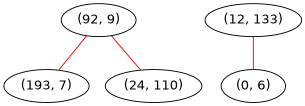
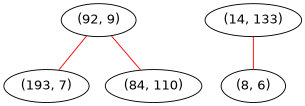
node "(12, 133)": label "(12, 133)" -> "(14, 133)"
node "(24, 110)": label "(24, 110)" -> "(84, 110)"
node "(0, 6)": label "(0, 6)" -> "(8, 6)"
